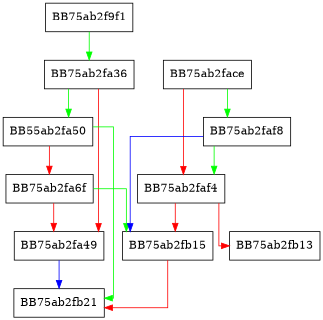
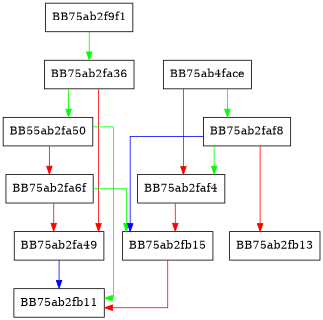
node "BB75ab2face": label "BB75ab2face" -> "BB75ab4face"
edge "BB75ab2faf4" -> "BB75ab2fb13": now "BB75ab2faf8" -> "BB75ab2fb13"
node "BB75ab2fb21": label "BB75ab2fb21" -> "BB75ab2fb11"
